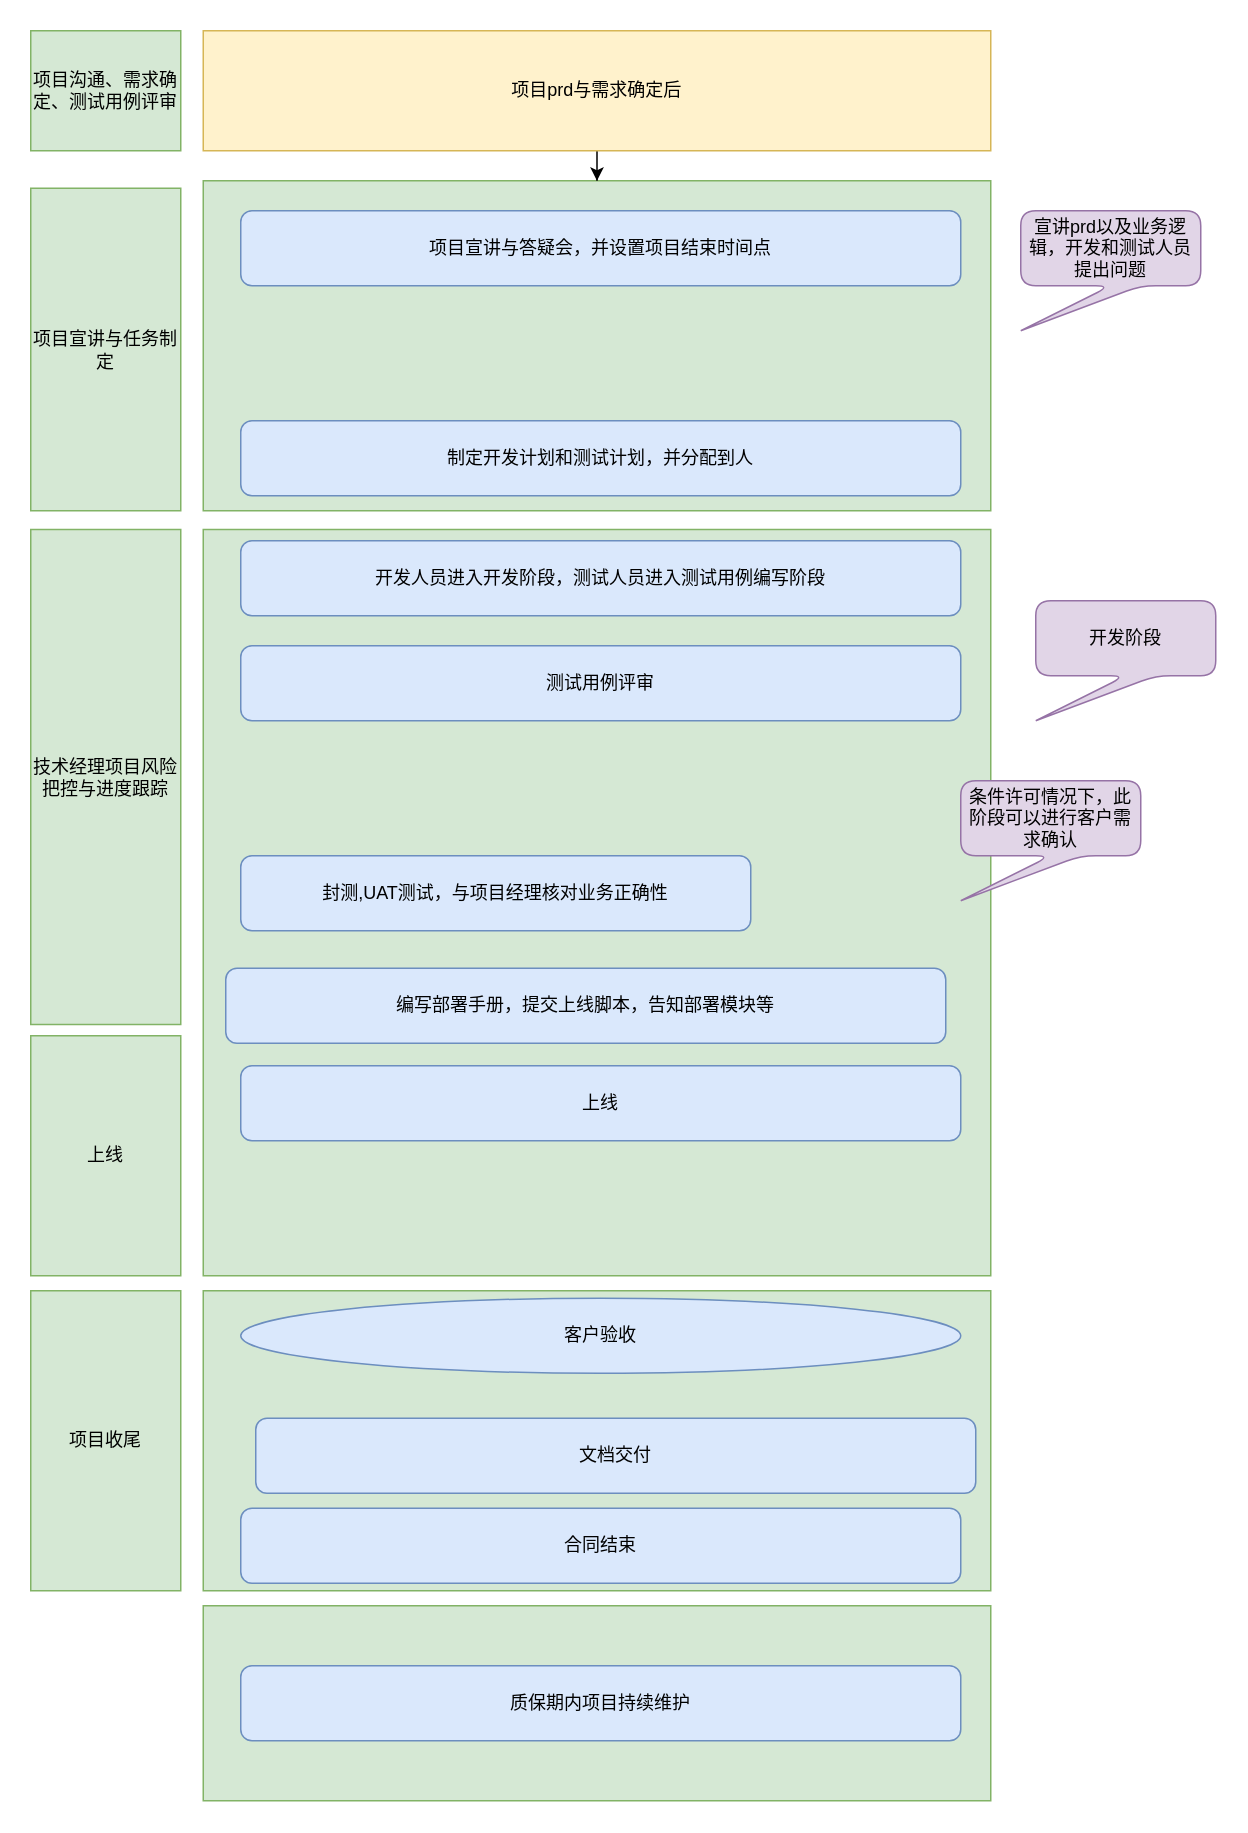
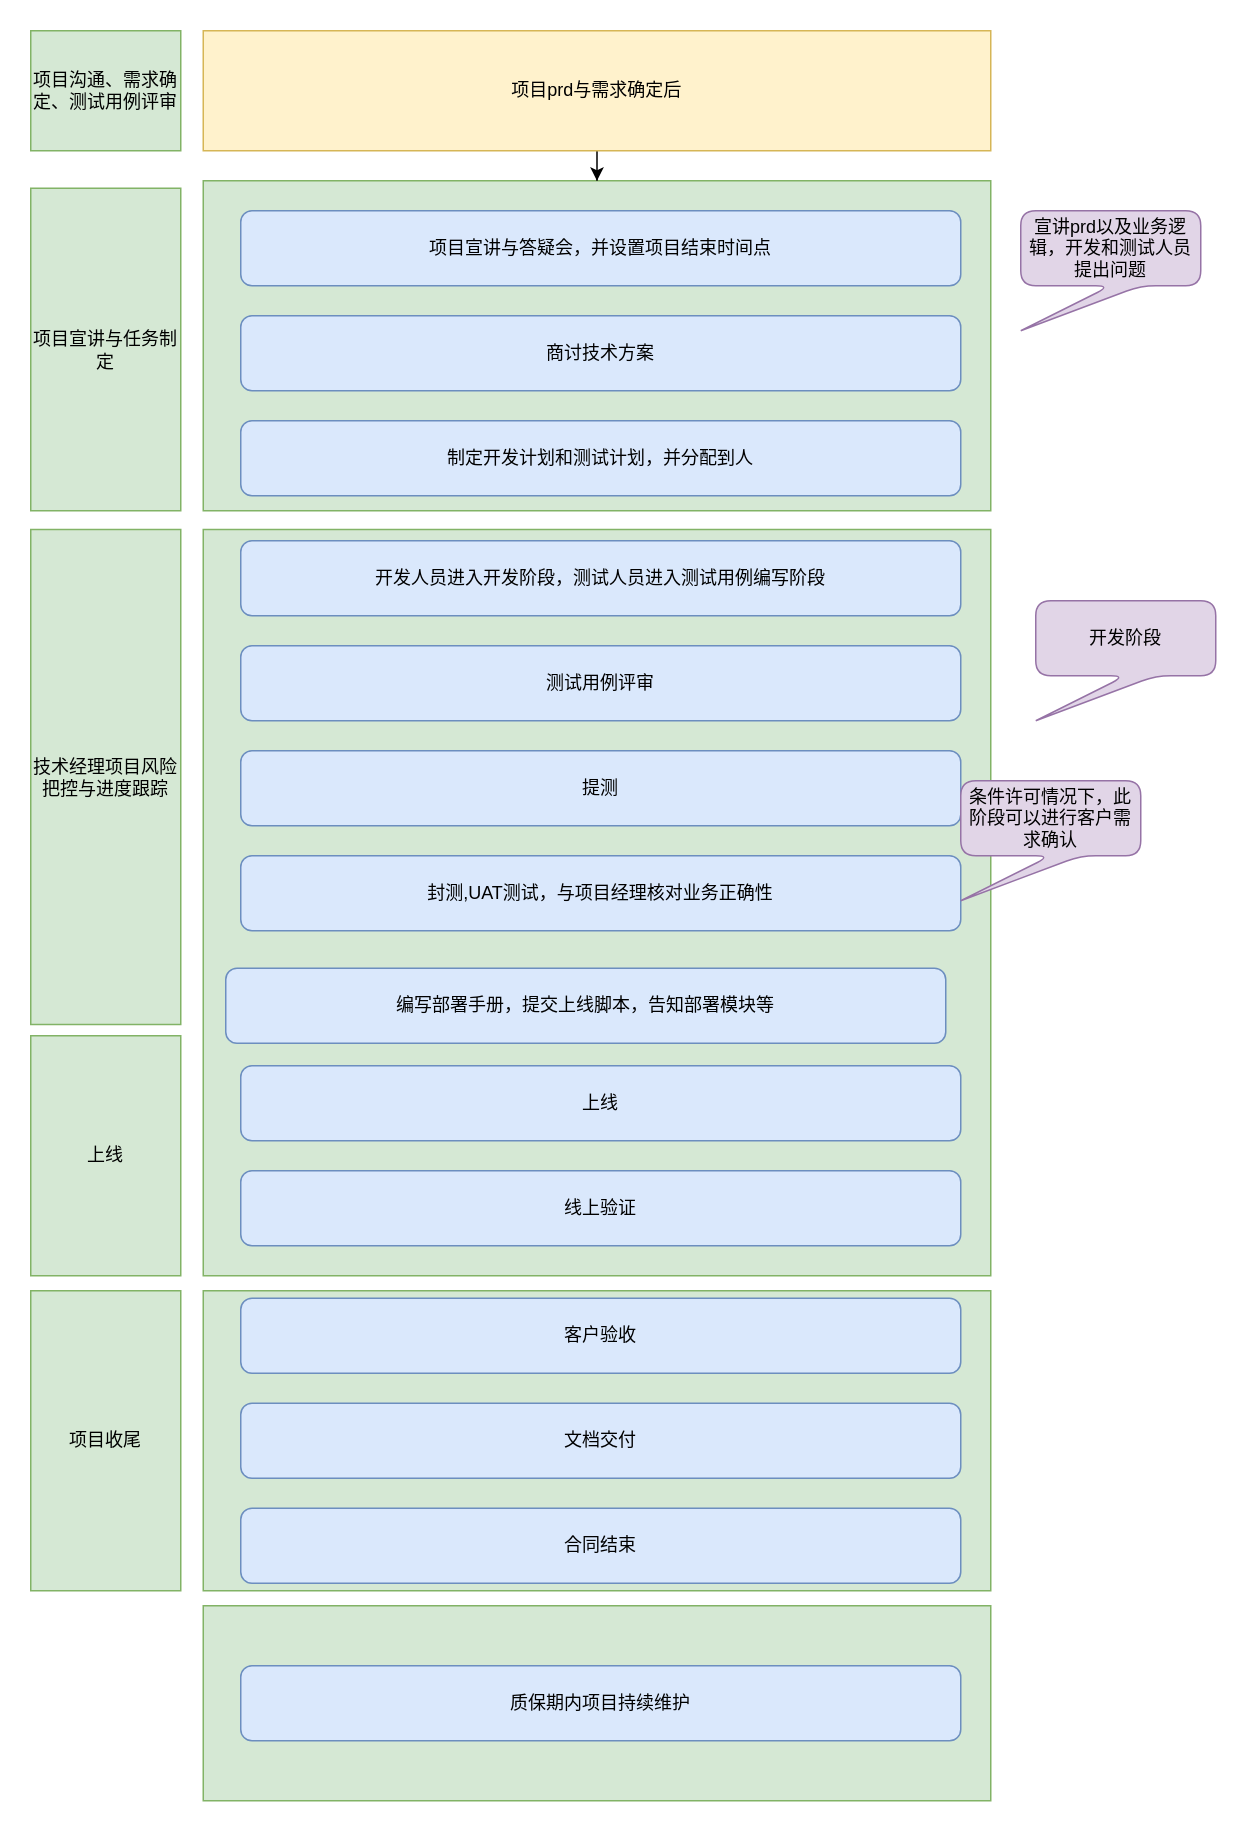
node "商讨技术方案": added
node "提测": added
node "封测,UAT测试，与项目经理核对业务正确性": size 510x75 -> 720x75
node "线上验证": added
node "客户验收": shape ellipse -> rounded rectangle
node "文档交付": moved (616, 1456) -> (601, 1441)
